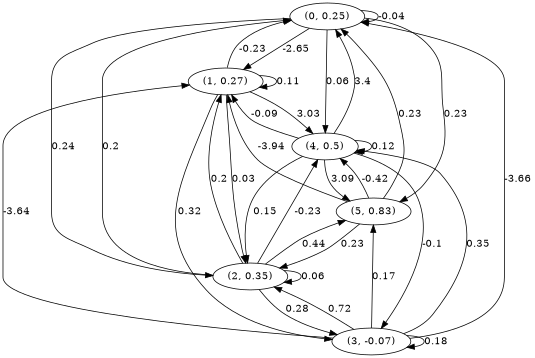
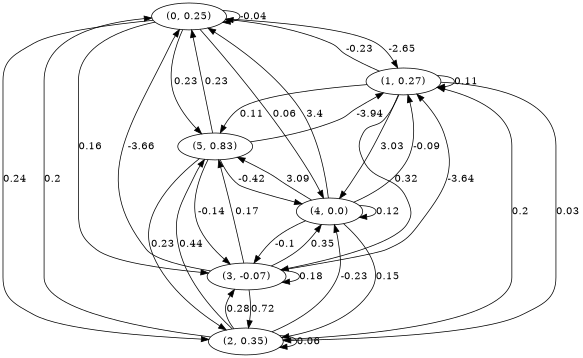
edge "(1, 0.27)" -> "(5, 0.83)": added, label "0.11"
node "(4, 0.5)": label "(4, 0.5)" -> "(4, 0.0)"
edge "(0, 0.25)" -> "(3, -0.07)": added, label "0.16"
edge "(5, 0.83)" -> "(3, -0.07)": added, label "-0.14"
